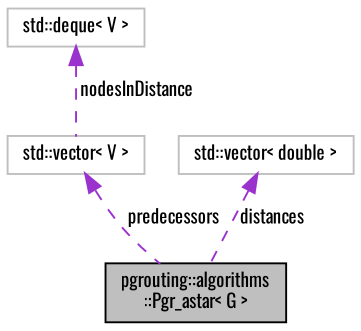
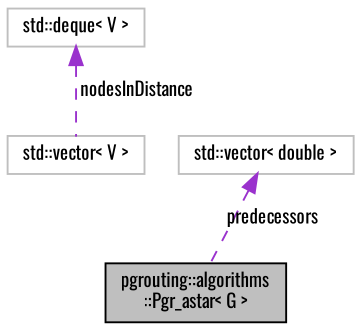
edge "pgrouting::algorithms ::Pgr_astar< G >" -> "std::vector< double >": label " distances" -> " predecessors"
edge "pgrouting::algorithms ::Pgr_astar< G >" -> "std::vector< V >": removed, label "predecessors"
